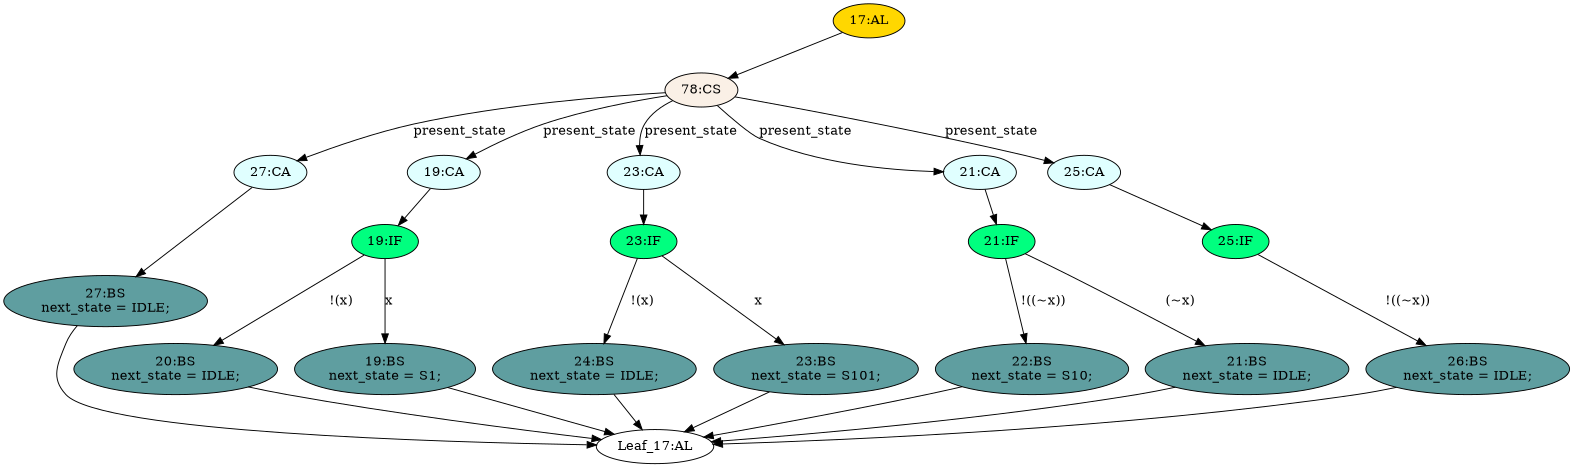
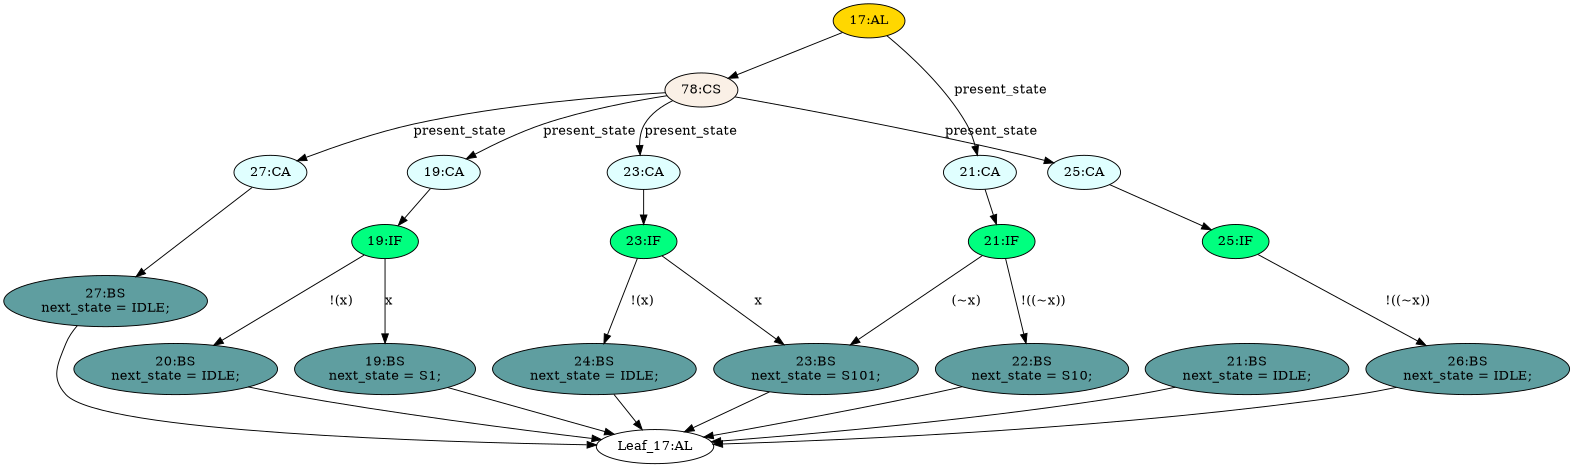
edge "78:CS" -> "21:CA": now "17:AL" -> "21:CA"
edge "21:IF" -> "21:BS next_state = IDLE;": now "21:IF" -> "23:BS next_state = S101;"
